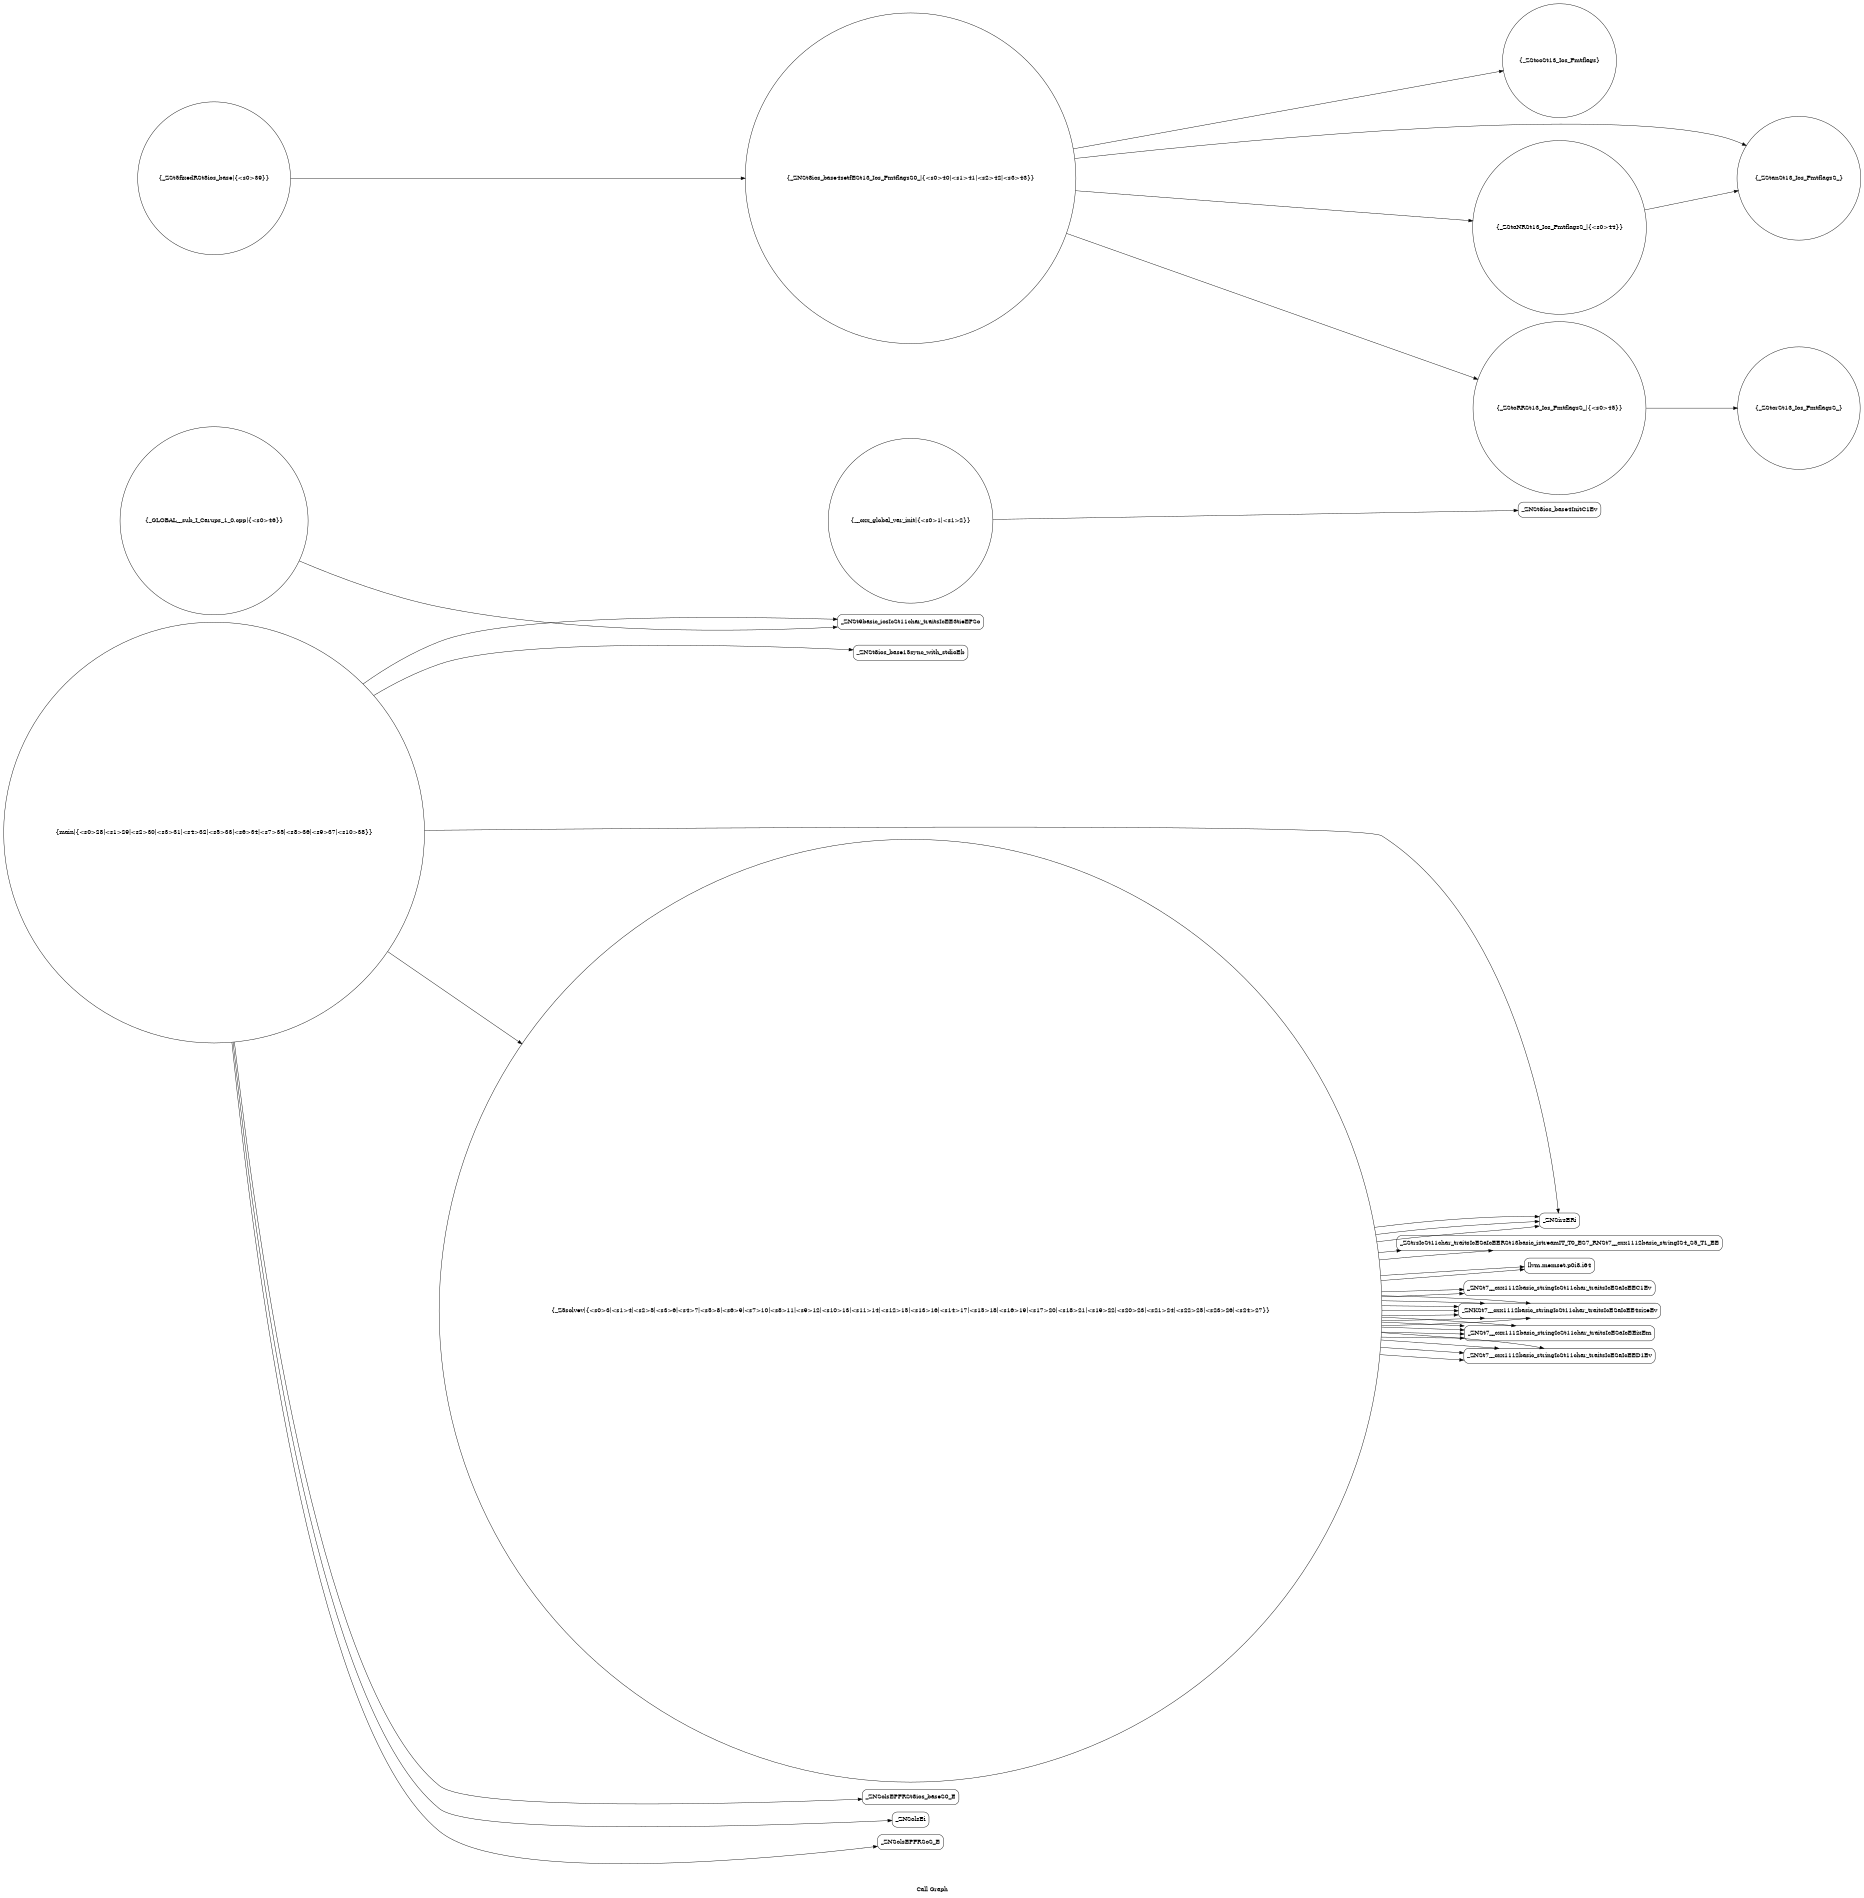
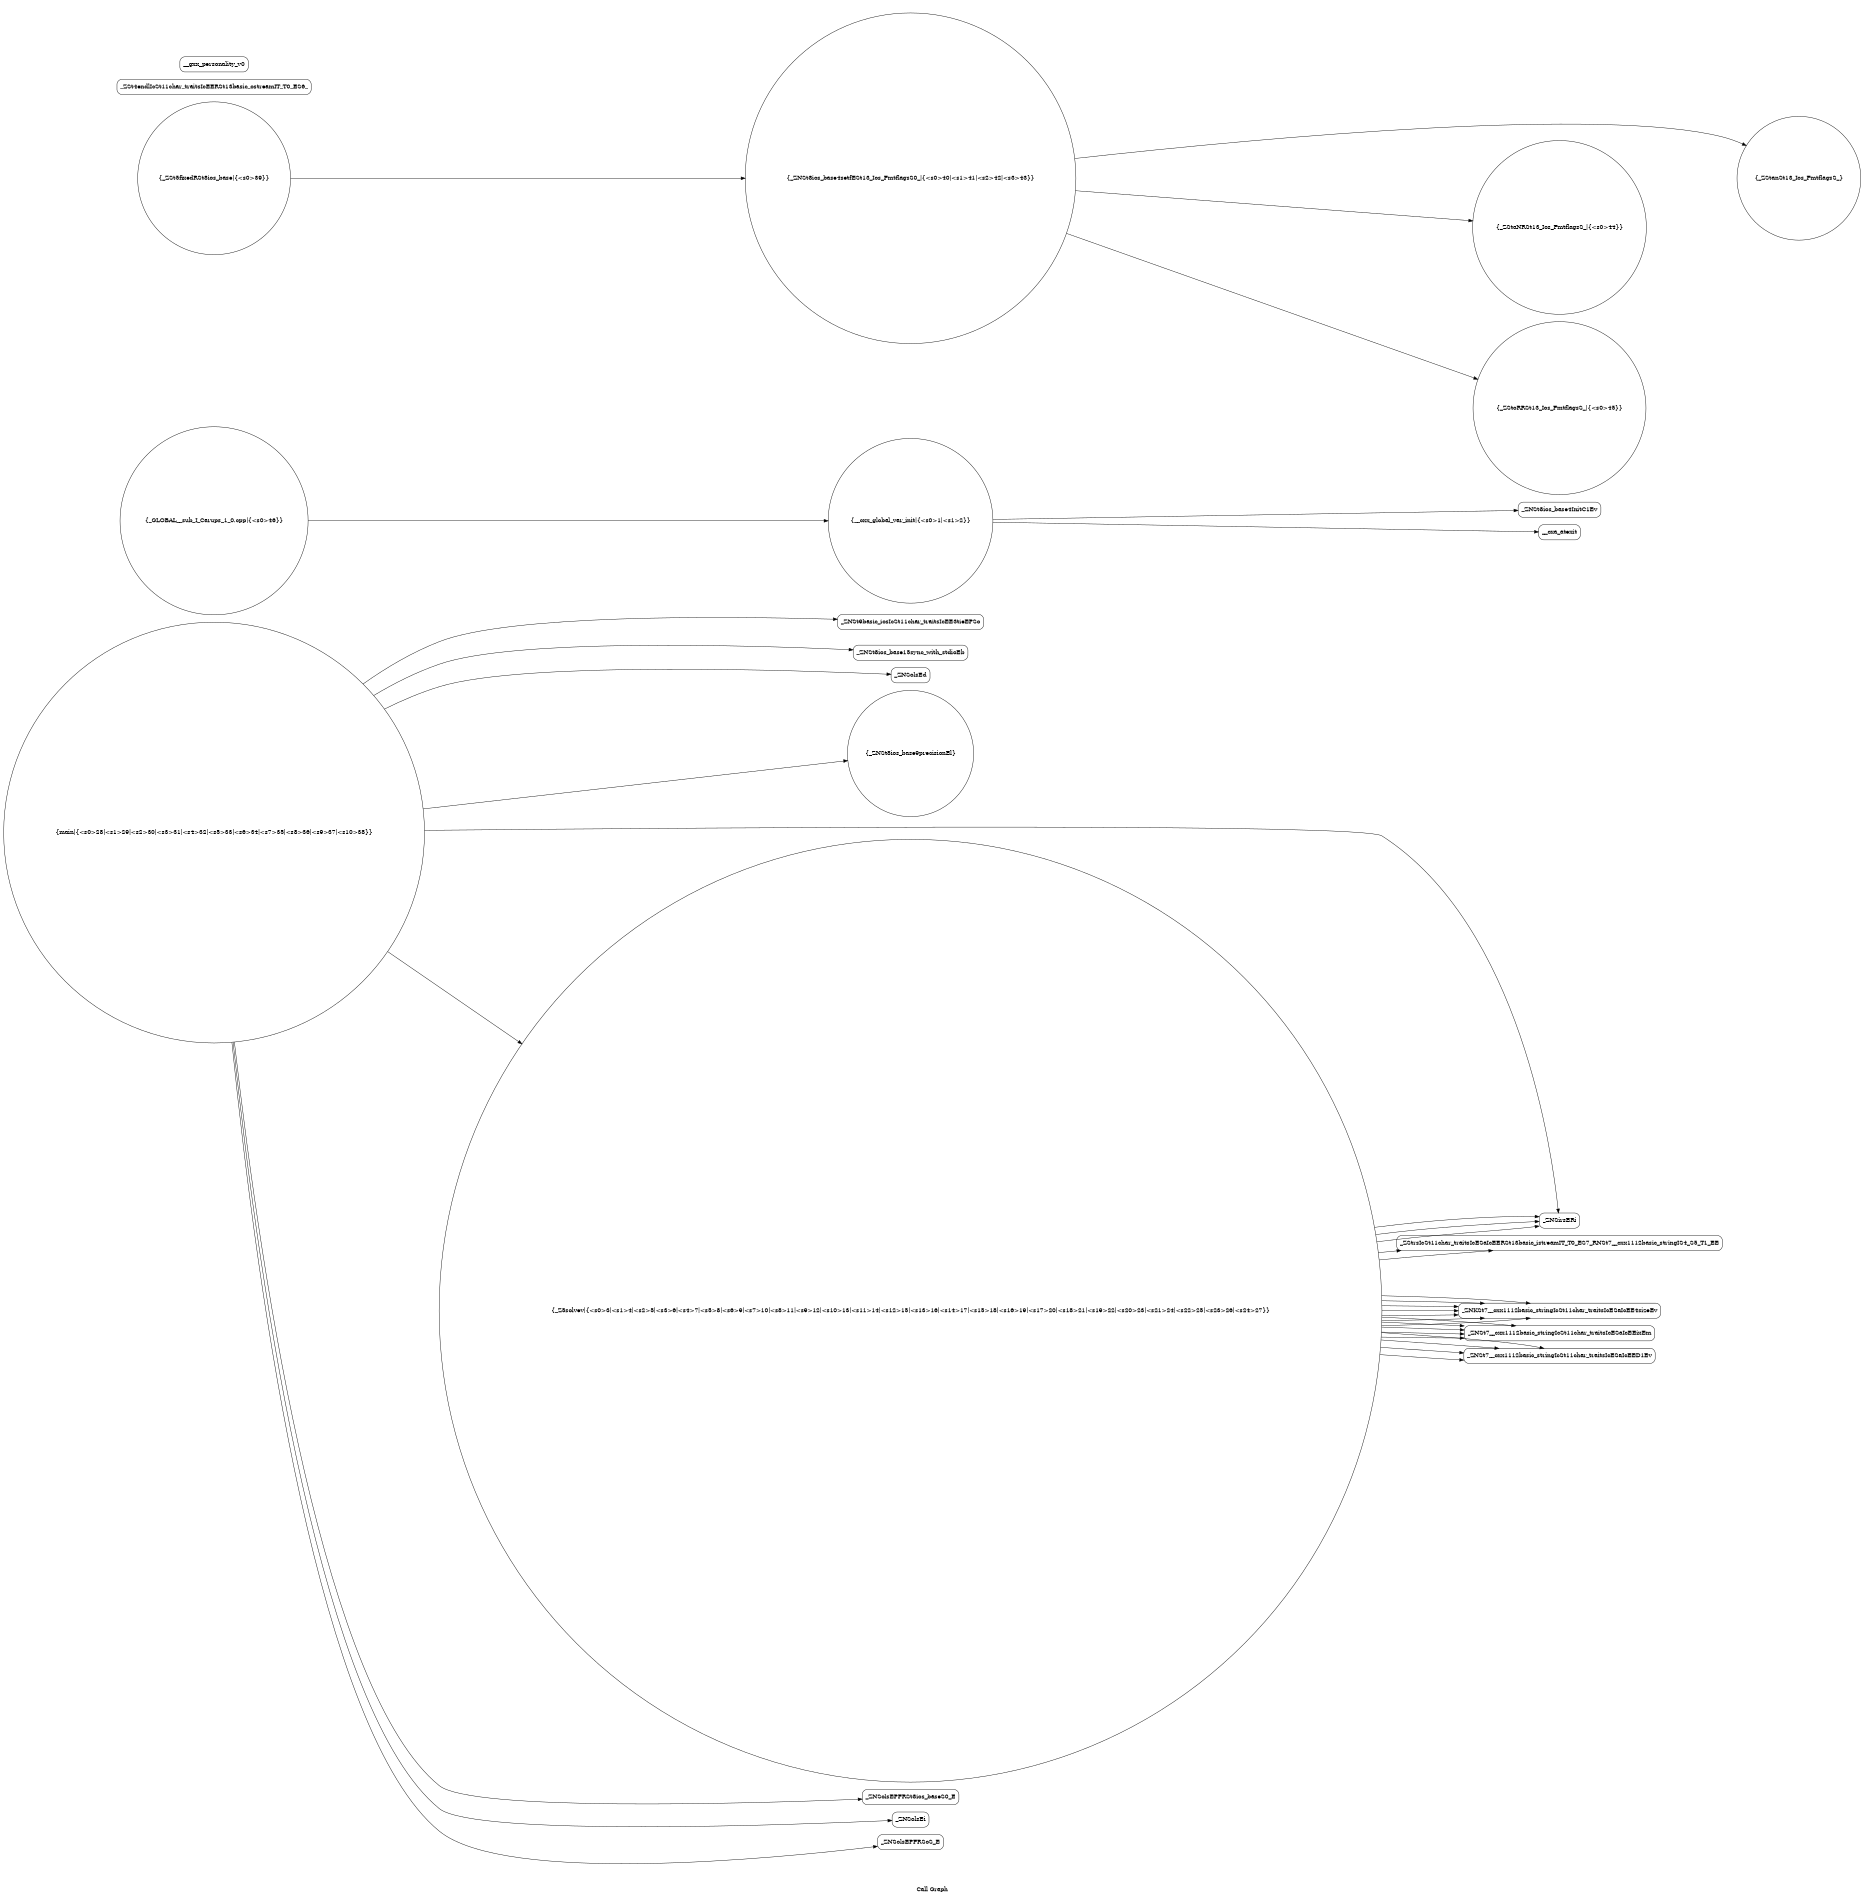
node "{_ZStcoSt13_Ios_Fmtflags}": removed
node "__gxx_personality_v0": added
node "_ZSt4endlIcSt11char_traitsIcEERSt13basic_ostreamIT_T0_ES6_": added
edge "{_ZStaNRSt13_Ios_FmtflagsS_|{<s0>44}}" -> "{_ZStanSt13_Ios_FmtflagsS_}": removed
node "{_ZStorSt13_Ios_FmtflagsS_}": removed
node "__cxa_atexit": added
edge "{_GLOBAL__sub_I_Carups_1_0.cpp|{<s0>46}}" -> "_ZNSt9basic_iosIcSt11char_traitsIcEE3tieEPSo": now "{_GLOBAL__sub_I_Carups_1_0.cpp|{<s0>46}}" -> "{__cxx_global_var_init|{<s0>1|<s1>2}}"
node "_ZNSolsEd": added
node "{_ZNSt8ios_base9precisionEl}": added
node "llvm.memset.p0i8.i64": removed
node "_ZNSt7__cxx1112basic_stringIcSt11char_traitsIcESaIcEEC1Ev": removed
